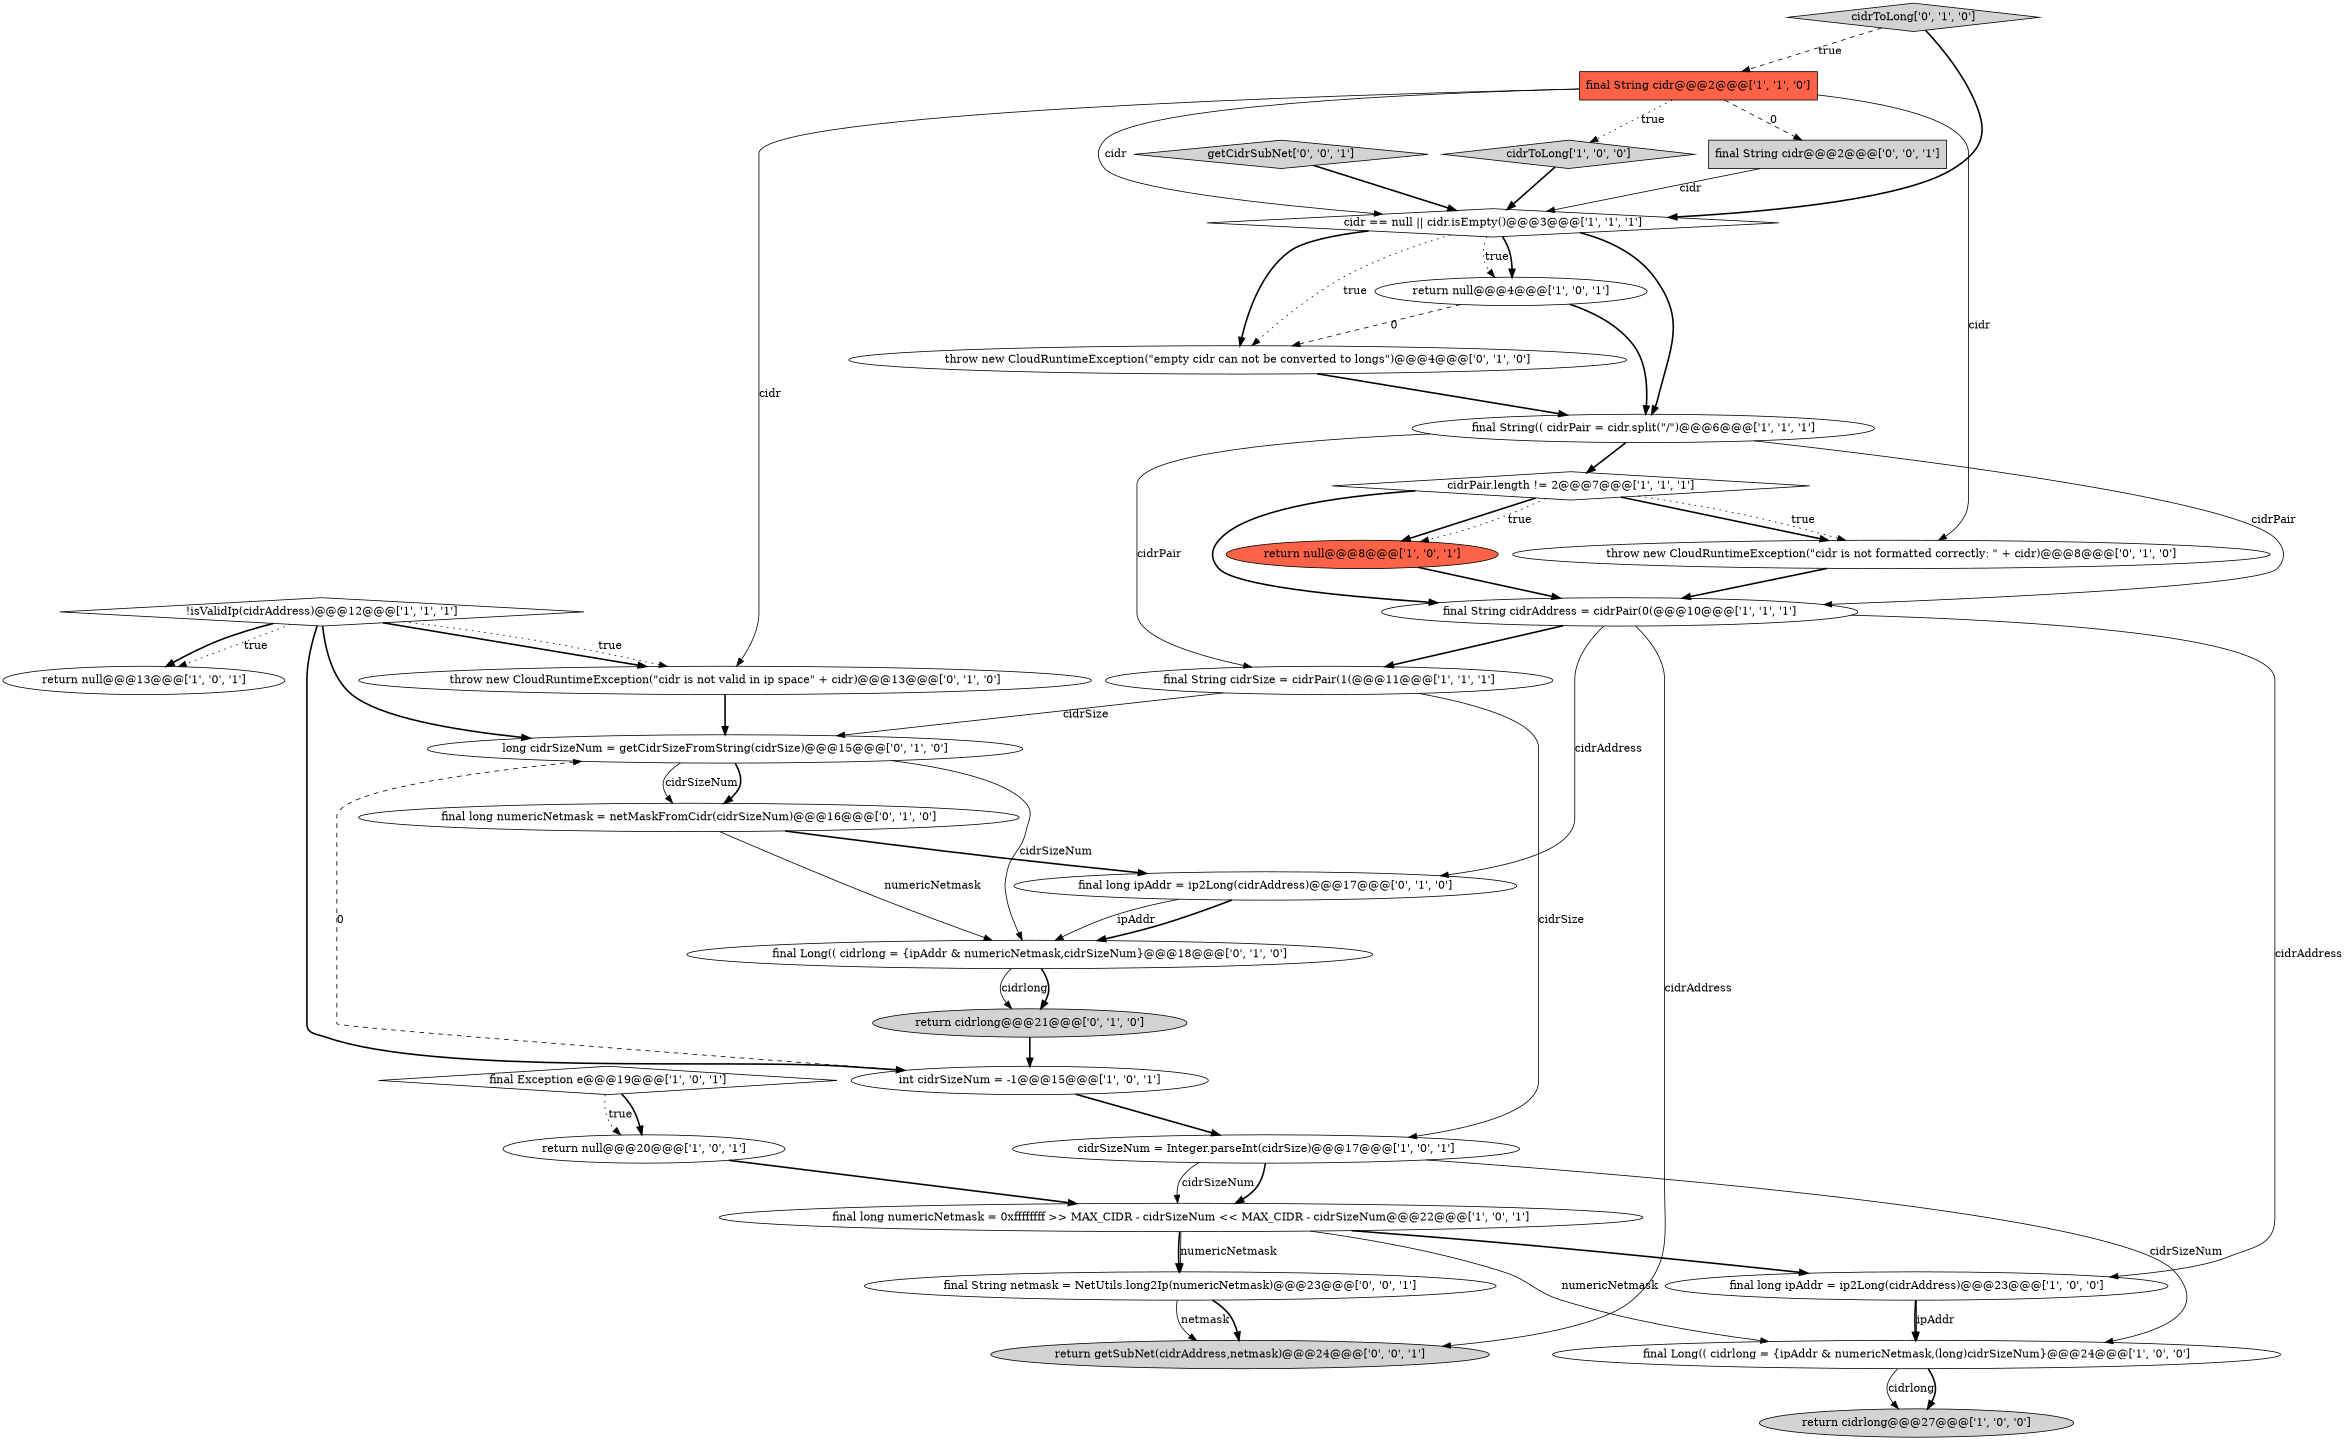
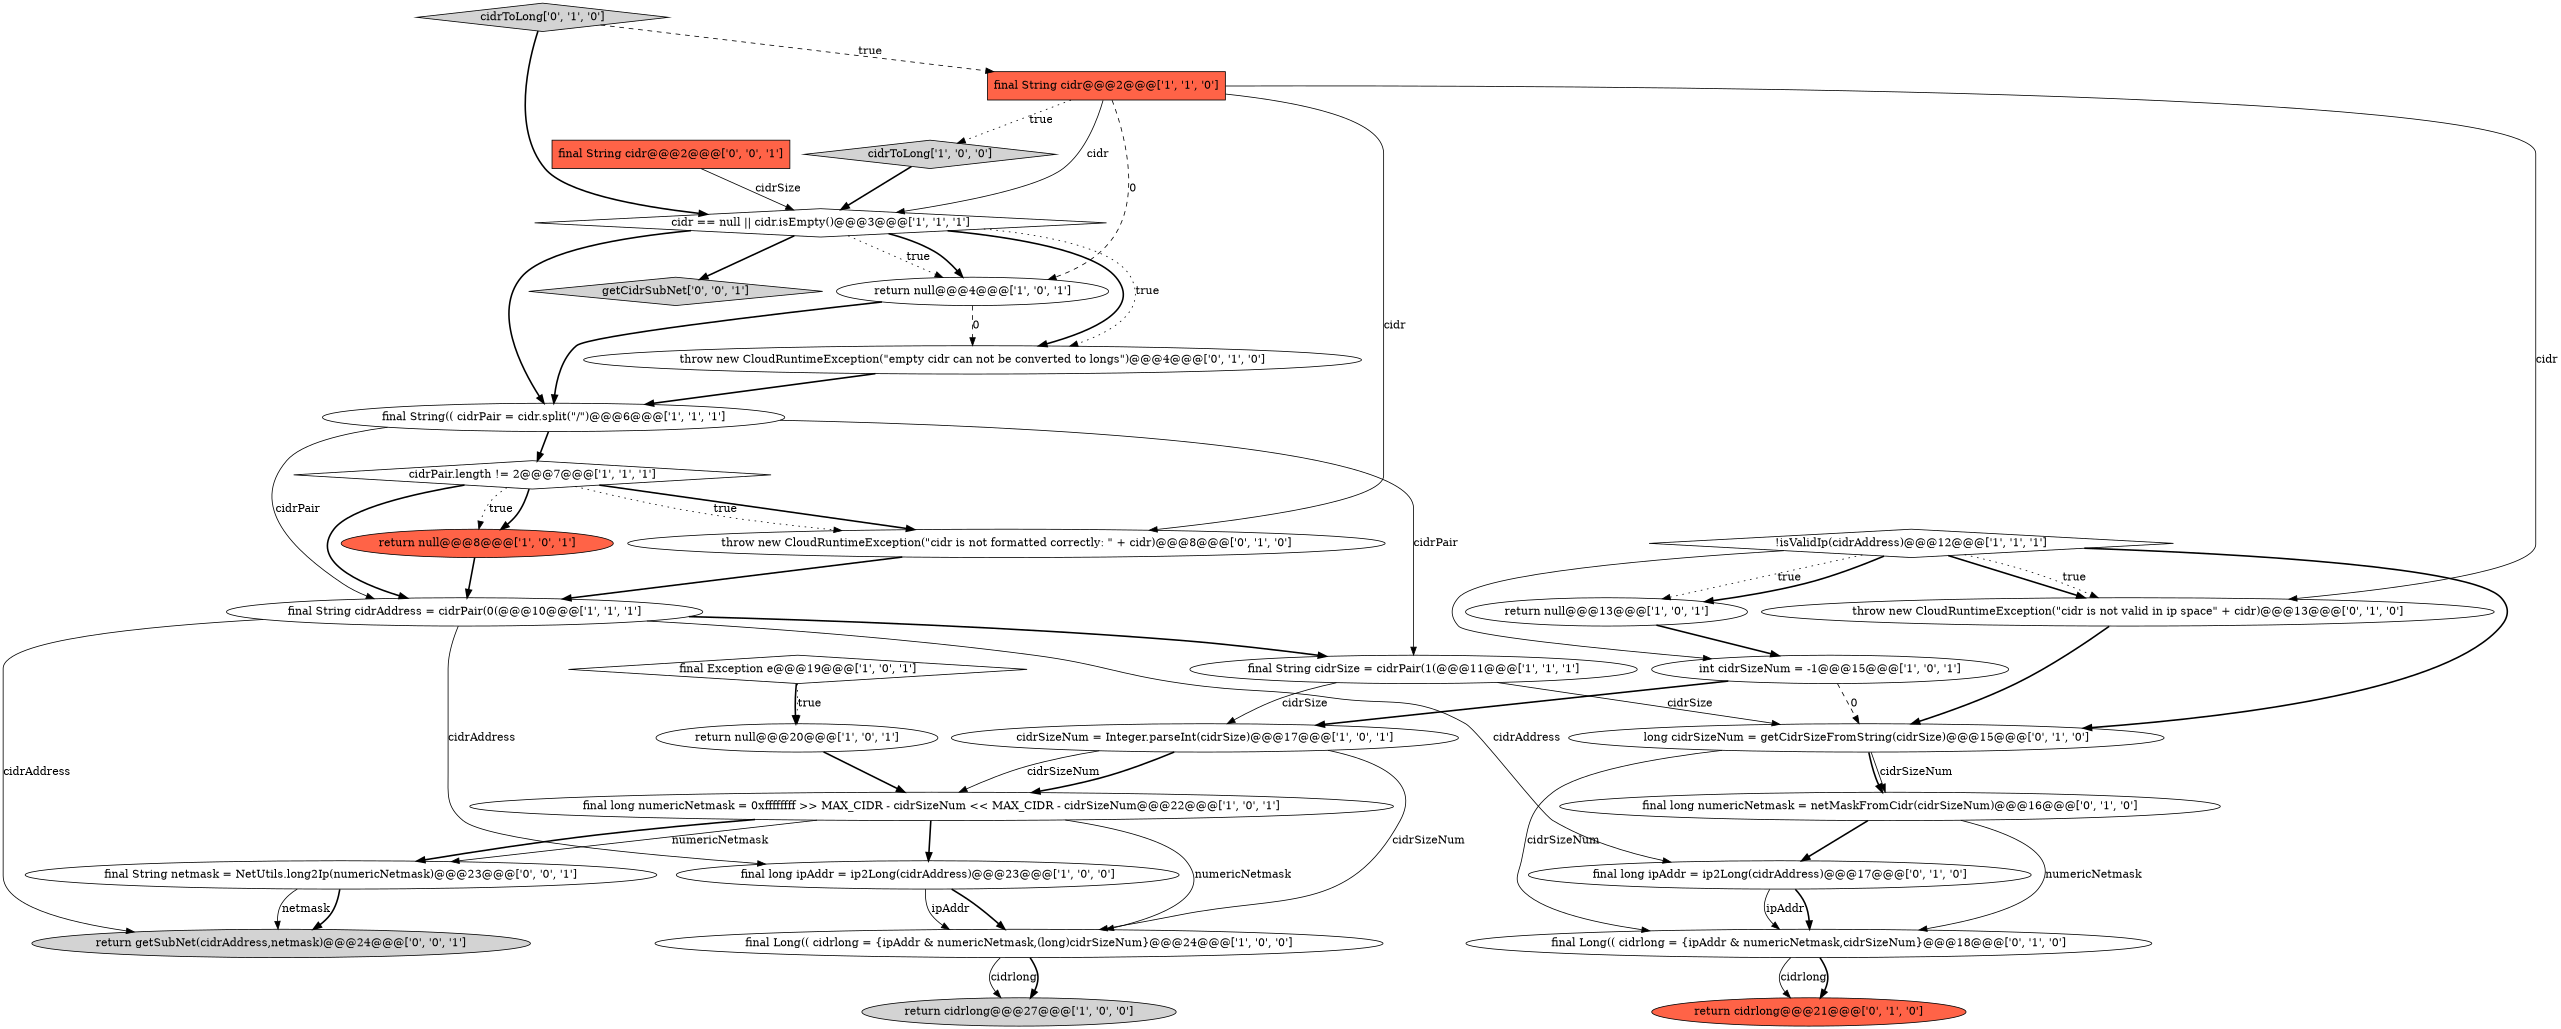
edge "final String cidr@@@2@@@['1', '1', '0']" -> "final String cidr@@@2@@@['0', '0', '1']": now "final String cidr@@@2@@@['1', '1', '0']" -> "return null@@@4@@@['1', '0', '1']"
node "final String cidr@@@2@@@['0', '0', '1']": fillcolor lightgray -> tomato
edge "getCidrSubNet['0', '0', '1']" -> "cidr == null || cidr.isEmpty()@@@3@@@['1', '1', '1']": reversed
edge "final String cidr@@@2@@@['0', '0', '1']" -> "cidr == null || cidr.isEmpty()@@@3@@@['1', '1', '1']": label "cidr" -> "cidrSize"
node "return cidrlong@@@21@@@['0', '1', '0']": fillcolor lightgray -> tomato
edge "return cidrlong@@@21@@@['0', '1', '0']" -> "int cidrSizeNum = -1@@@15@@@['1', '0', '1']": now "return null@@@13@@@['1', '0', '1']" -> "int cidrSizeNum = -1@@@15@@@['1', '0', '1']"
edge "!isValidIp(cidrAddress)@@@12@@@['1', '1', '1']" -> "int cidrSizeNum = -1@@@15@@@['1', '0', '1']": style bold -> solid
